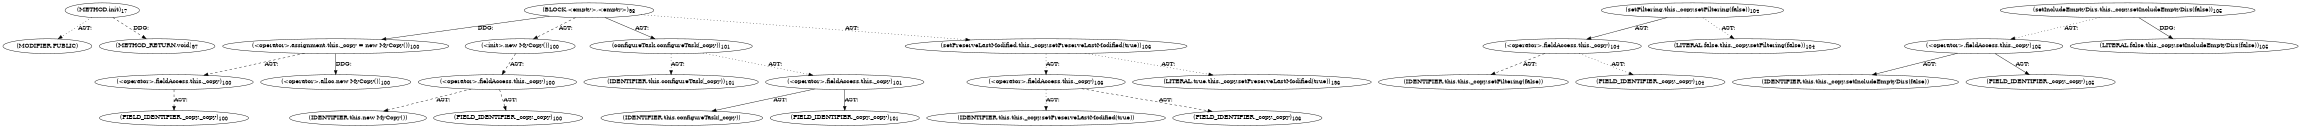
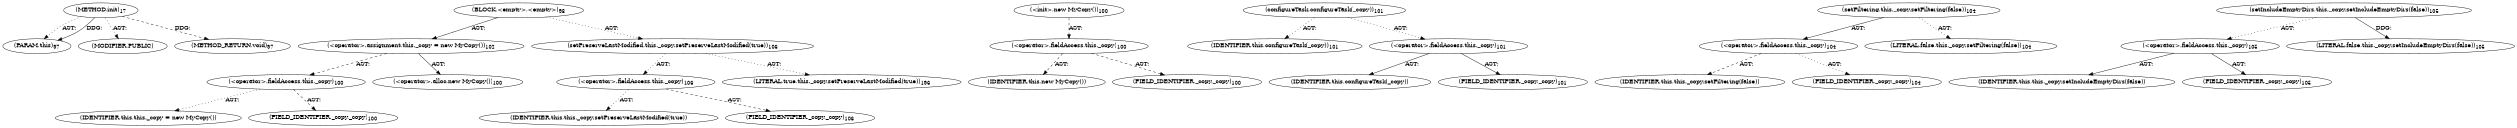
edge "(BLOCK,<empty>,<empty>)" -> "(<init>,new MyCopy())": removed, label "AST:"
edge "(BLOCK,<empty>,<empty>)" -> "(configureTask,configureTask(_copy))": removed, label "AST:"
edge "(BLOCK,<empty>,<empty>)" -> "(<operator>.assignment,this._copy = new MyCopy())": label "DDG: " -> "AST: "
node "(PARAM,this)": added
node "(<operator>.assignment,this._copy = new MyCopy())": text "100" -> "102"
edge "(<operator>.assignment,this._copy = new MyCopy())" -> "(<operator>.alloc,new MyCopy())": label "DDG: " -> "AST: "
node "(IDENTIFIER,this,this._copy = new MyCopy())": added
